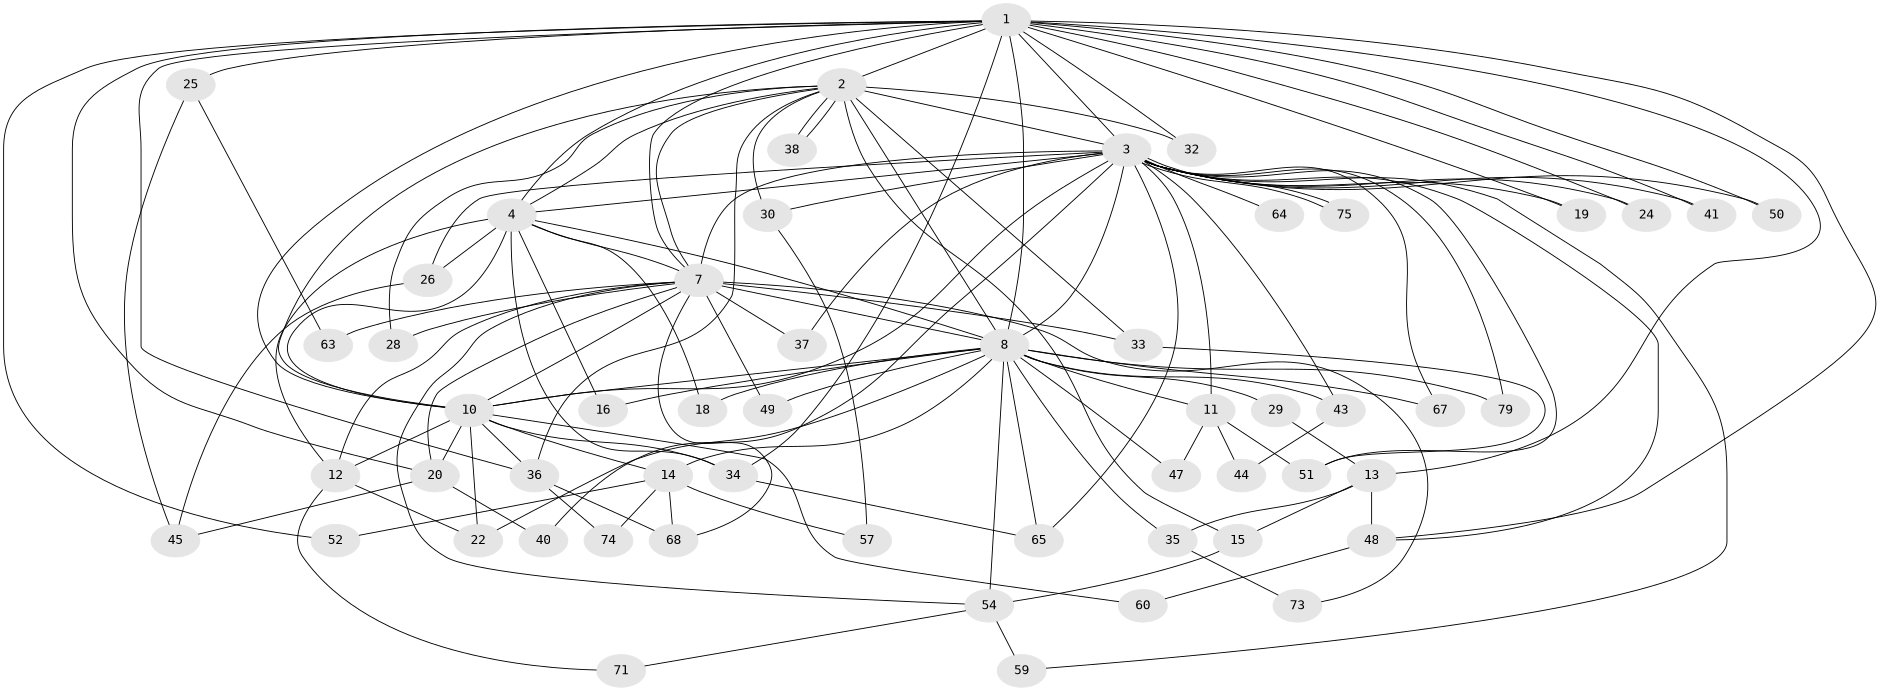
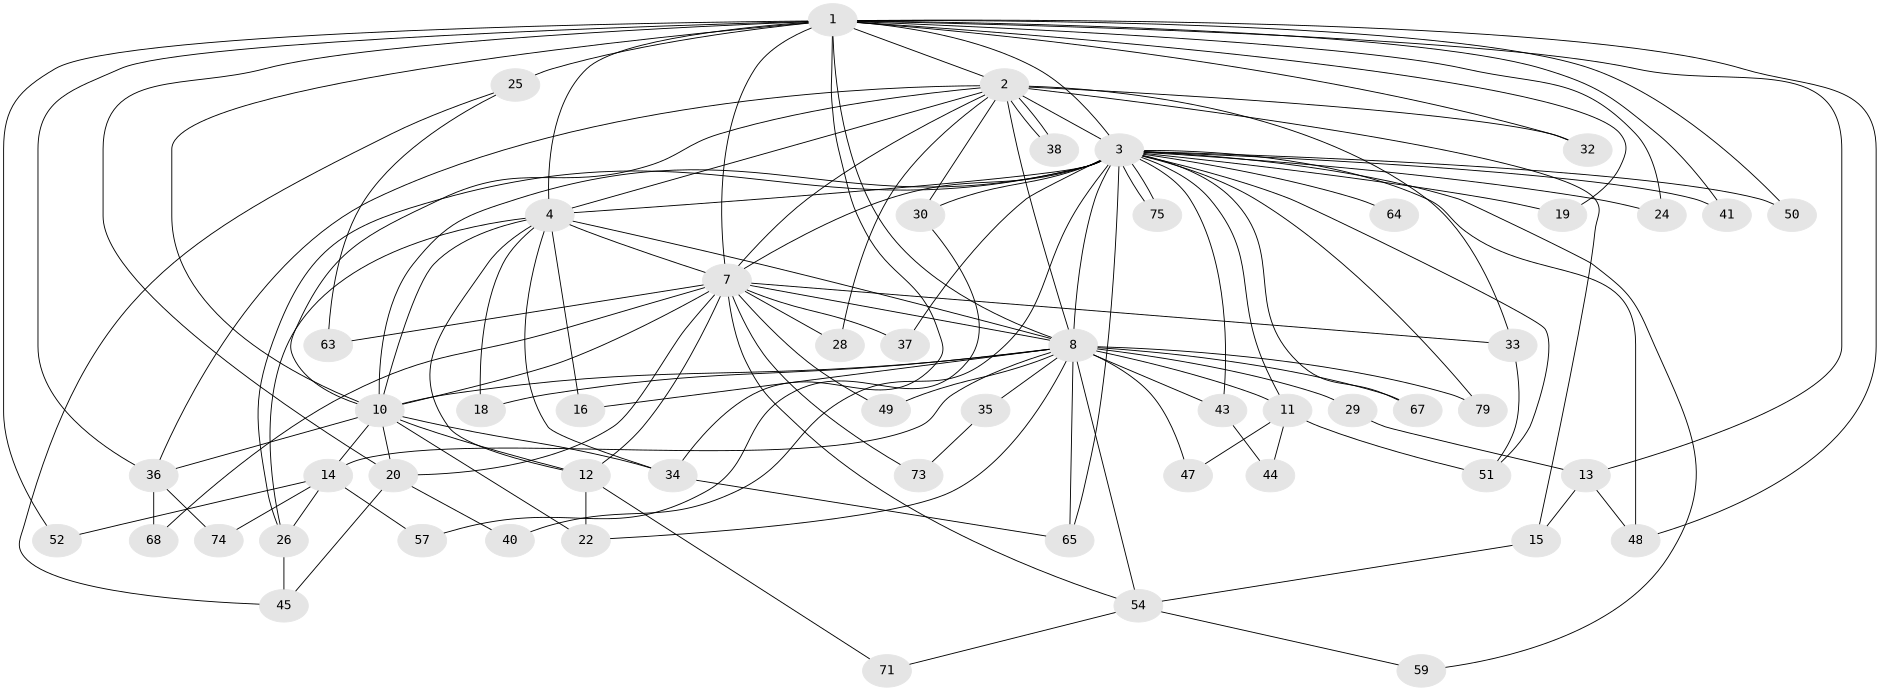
edge "14" -- "68": now "14" -- "26"
edge "13" -- "35": removed
node "60": removed
